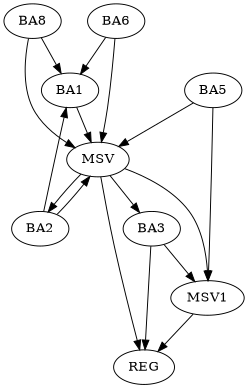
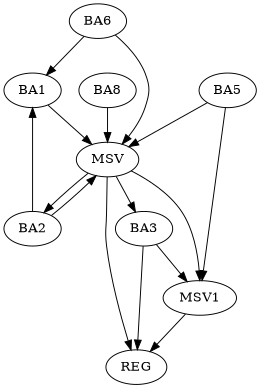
edge "BA8" -> "BA1": removed
